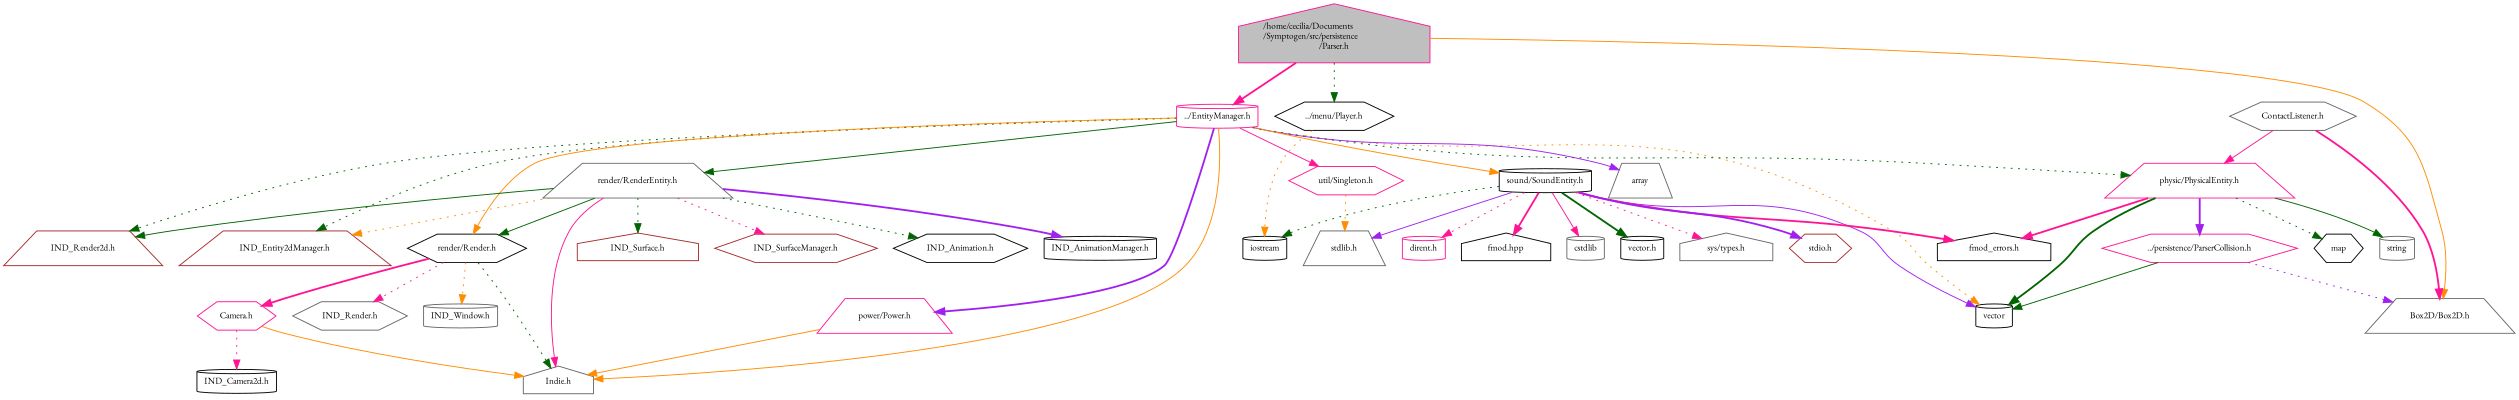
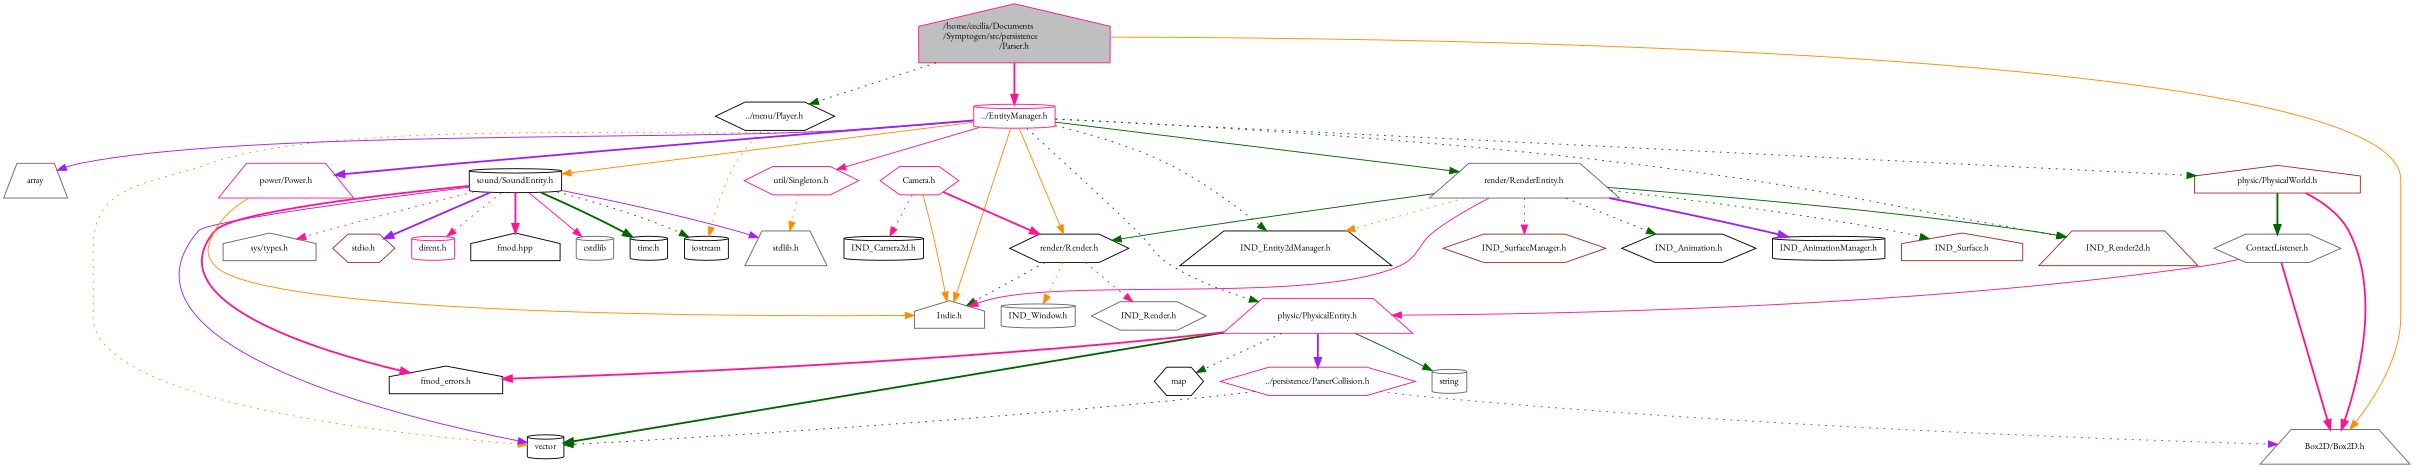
node "physic/PhysicalWorld.h": added
node "IND_Entity2dManager.h": color brown -> black
node "vector.h": label "vector.h" -> "time.h"
edge "render/Render.h" -> "Camera.h": reversed
edge "../persistence/ParserCollision.h" -> "vector": style solid -> dotted
